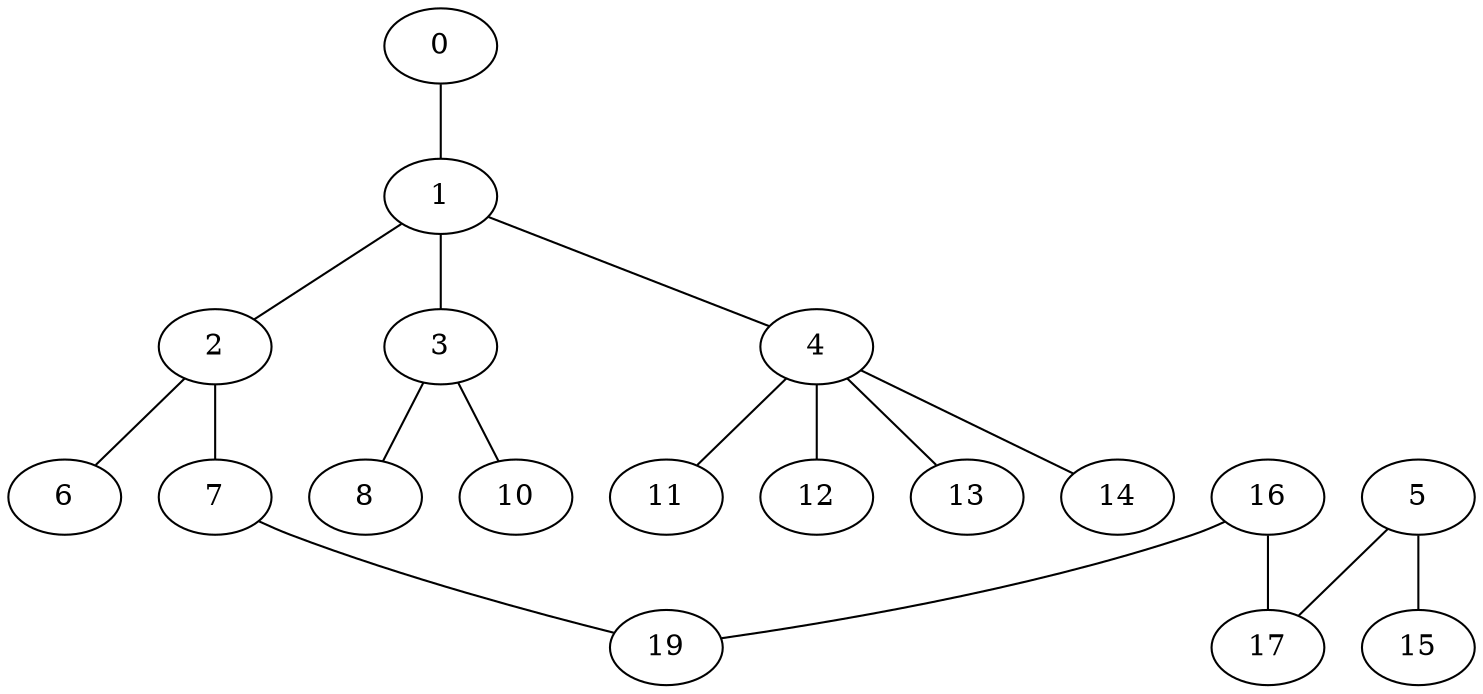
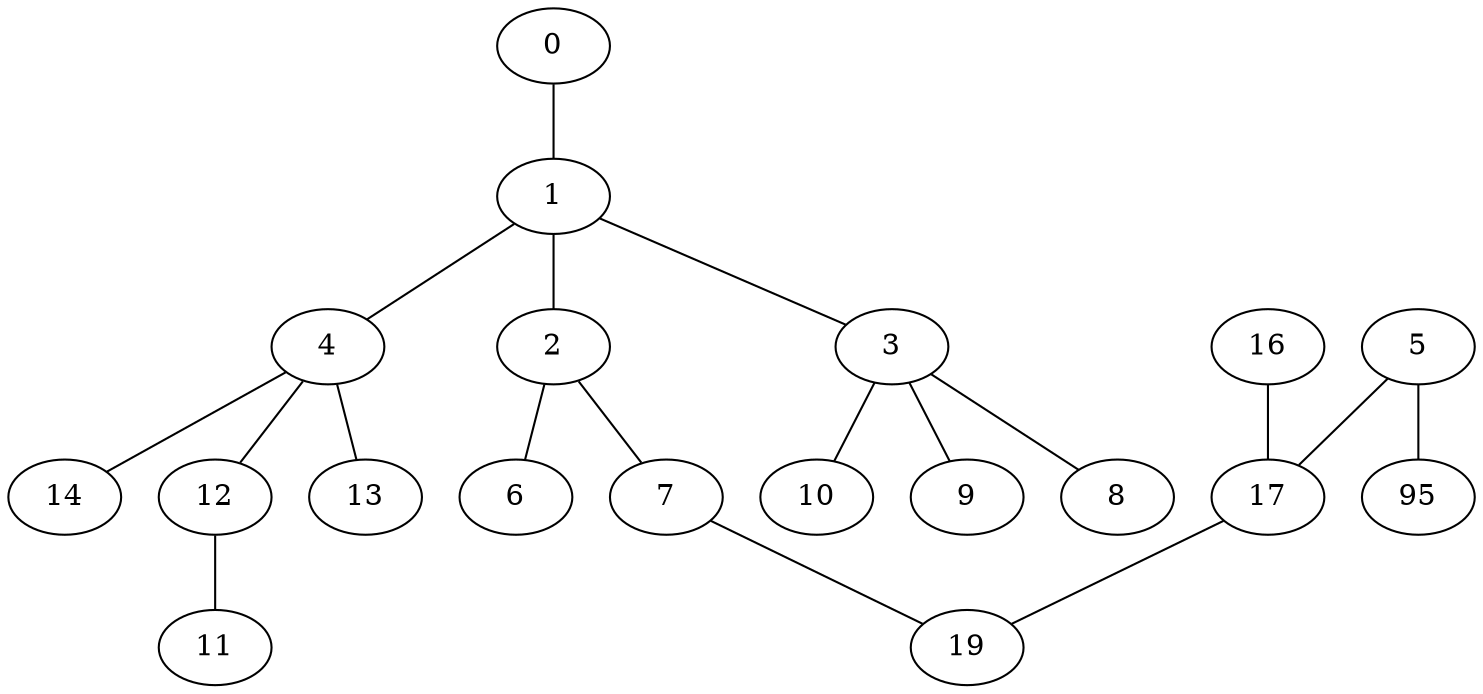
edge "4" -- "11": now "12" -- "11"
node "9": added
edge "16" -- "19": now "17" -- "19"
node "15": label "15" -> "95"
